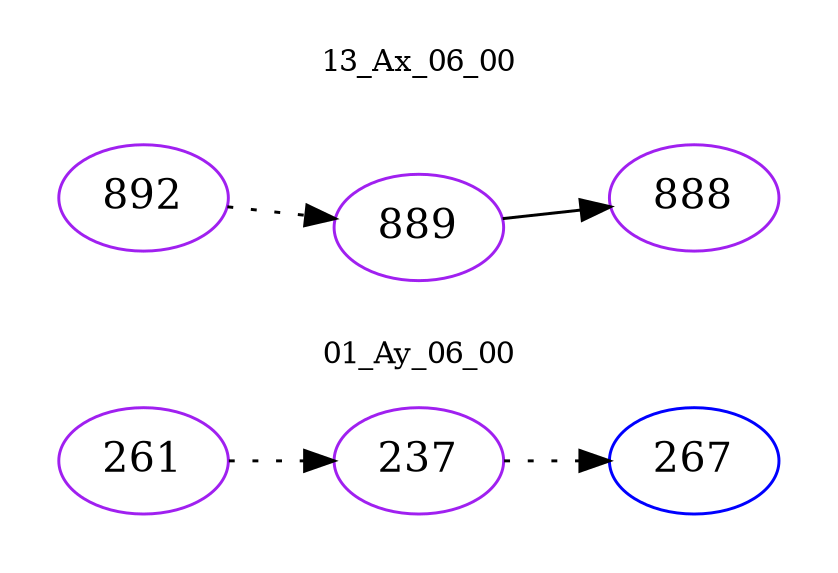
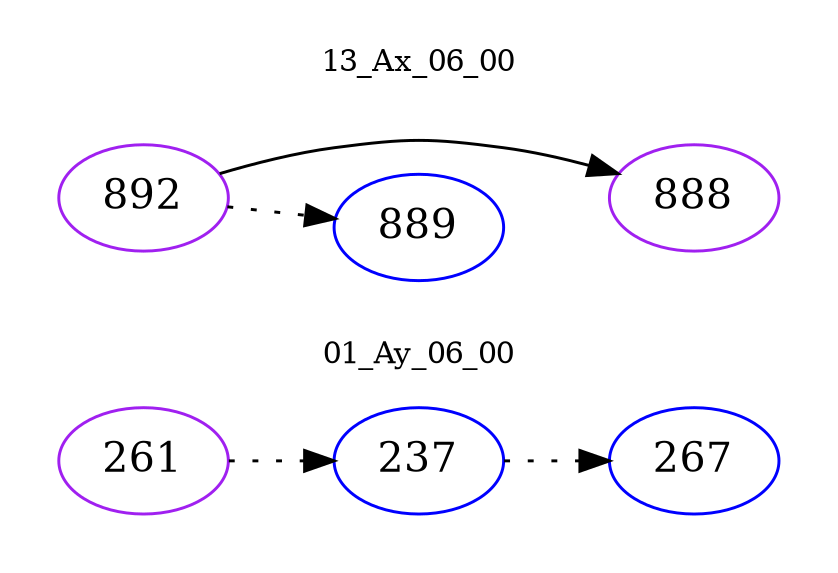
edge "889" -> "888": now "892" -> "888"
node "889": color purple -> blue
node "237": color purple -> blue
